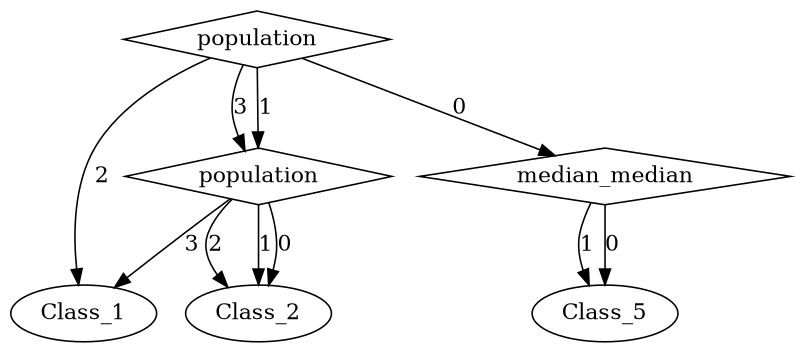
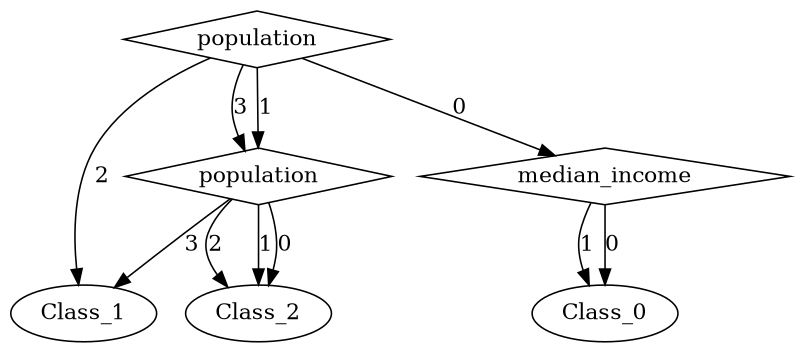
node "median_median": label "median_median" -> "median_income"
node "Class_5": label "Class_5" -> "Class_0"
